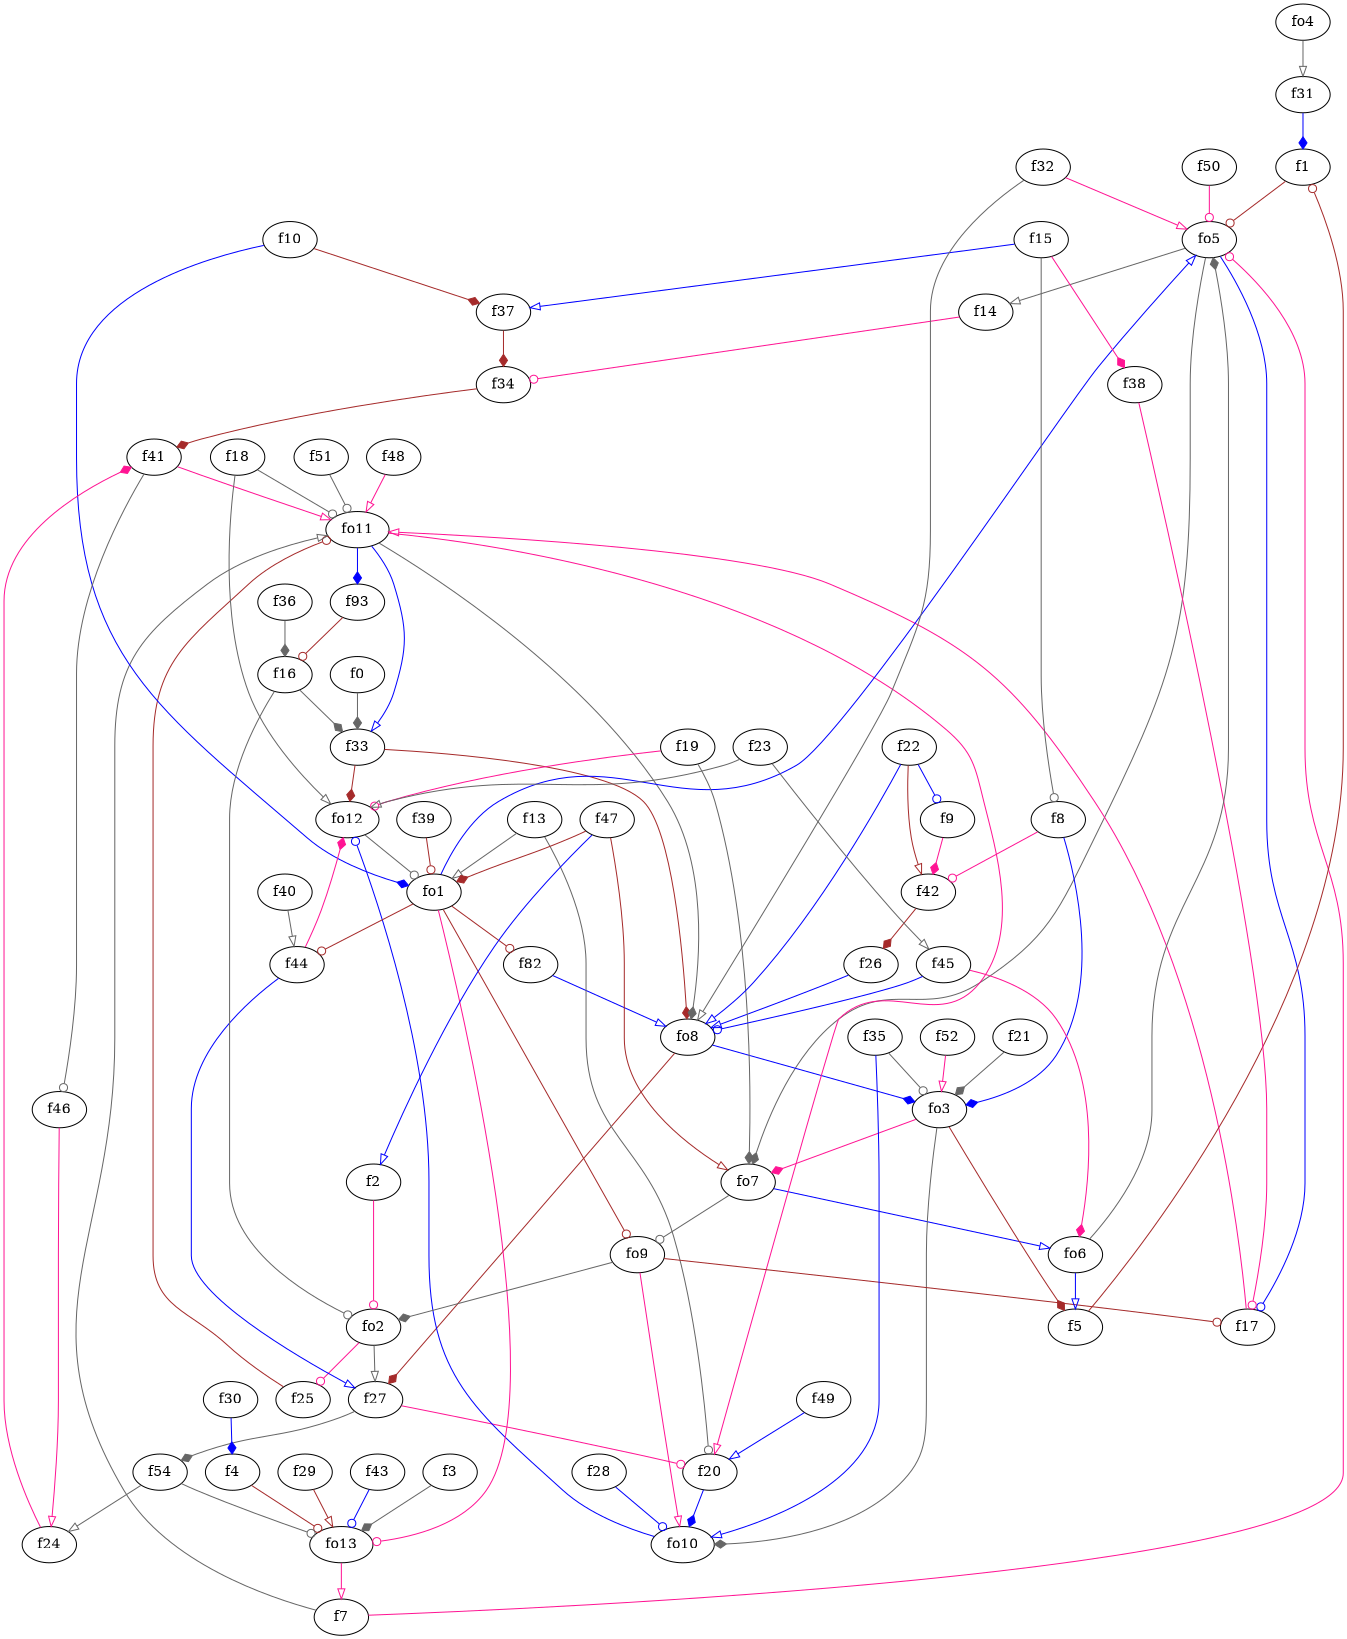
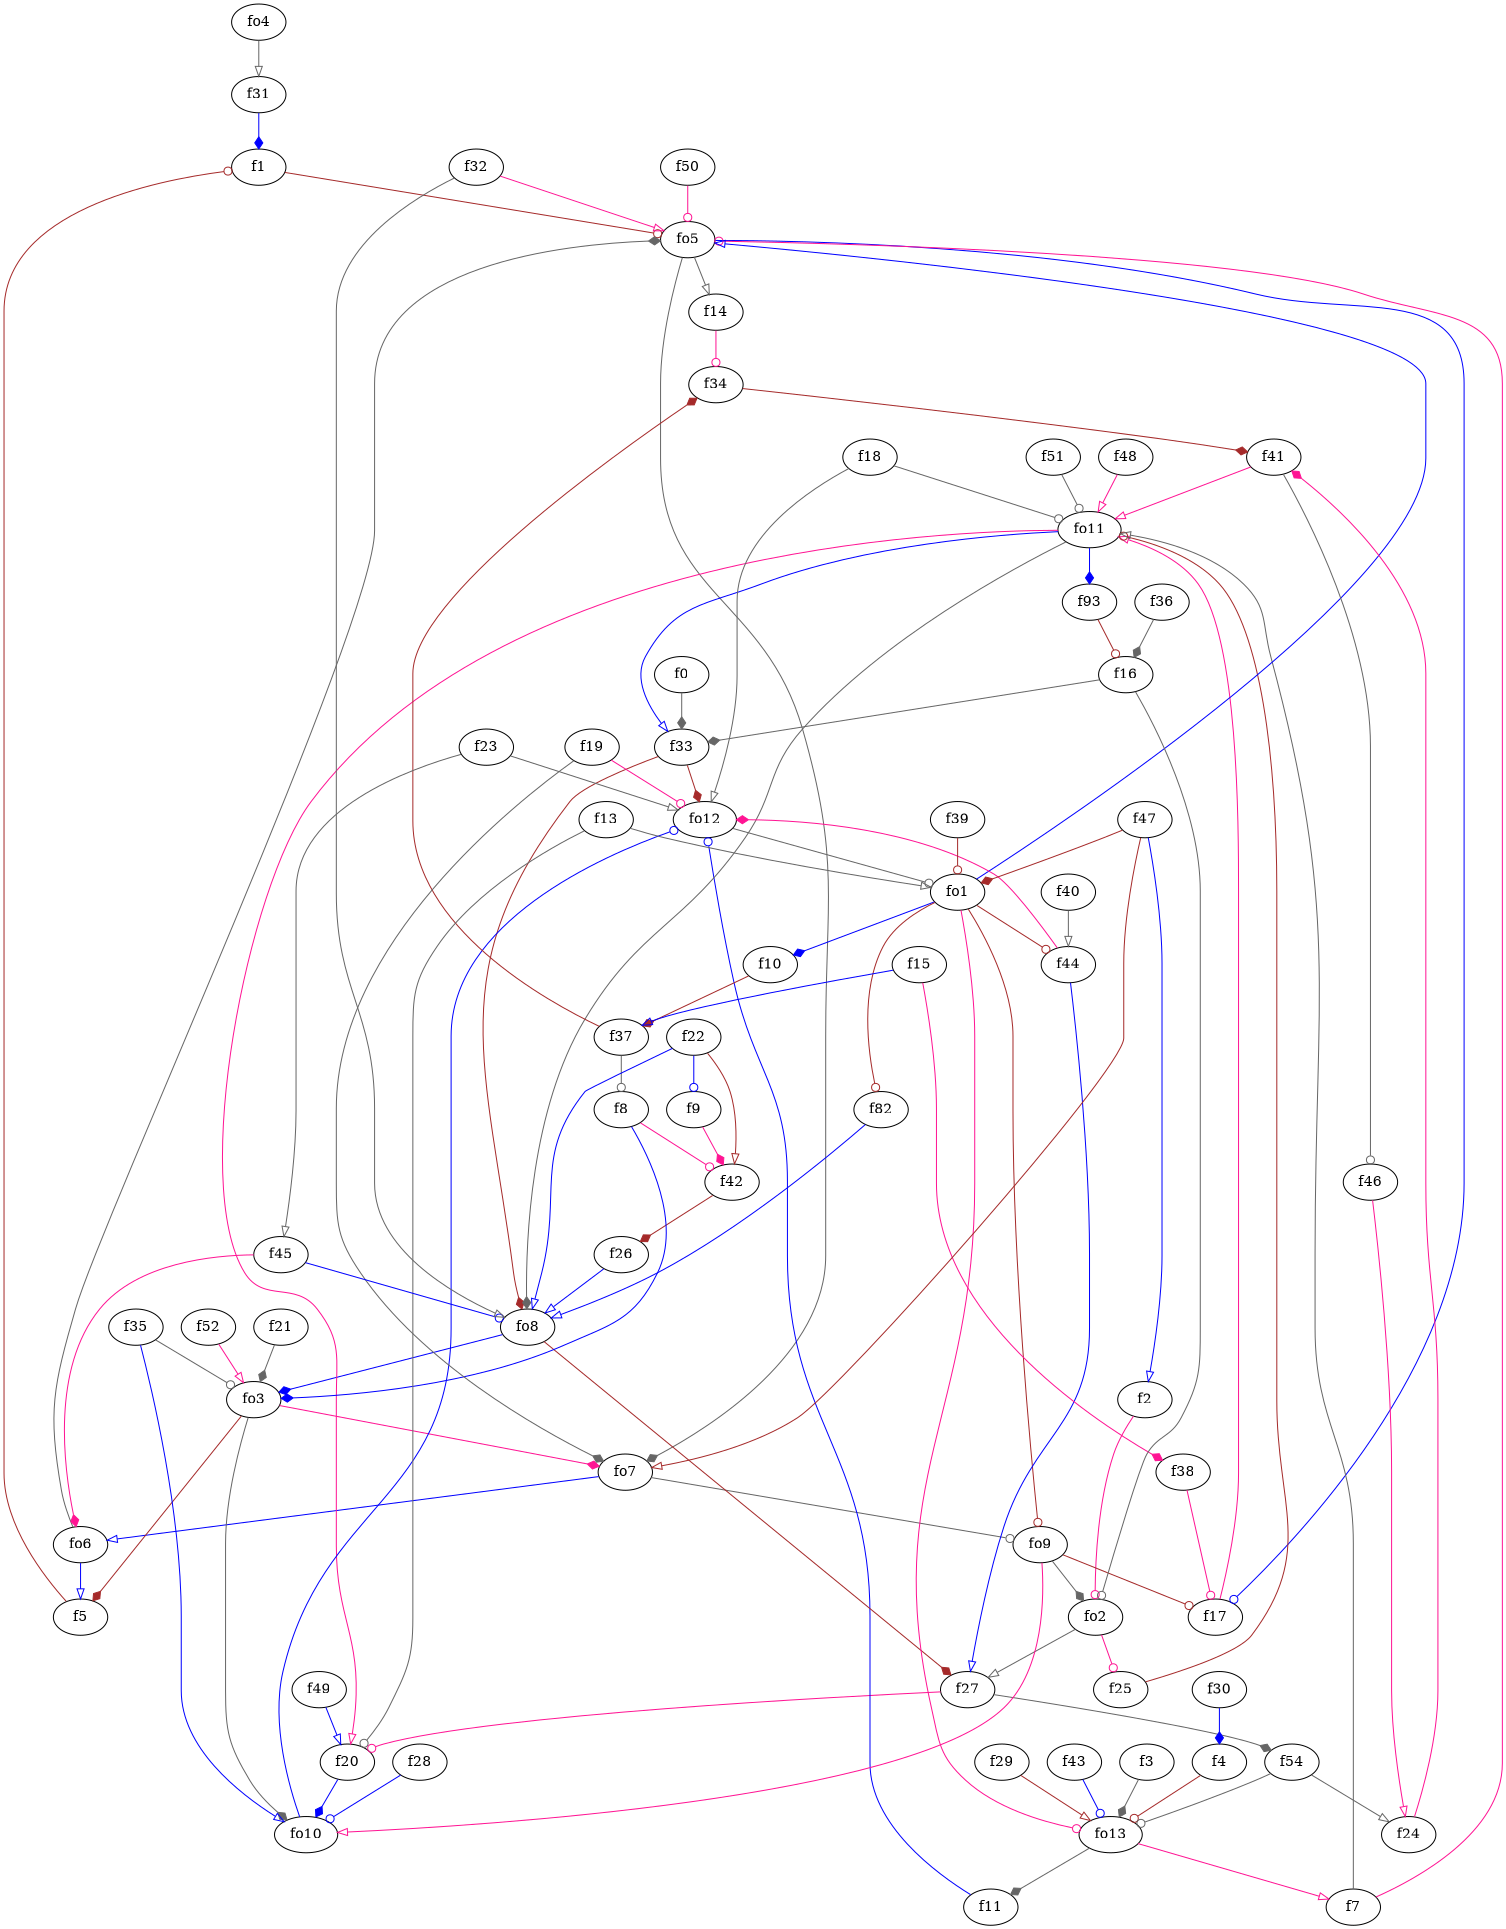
edge "f15" -> "f8": now "f37" -> "f8"
edge "f10" -> "fo1": reversed
node "f11": added
